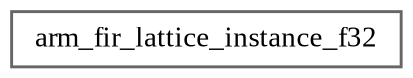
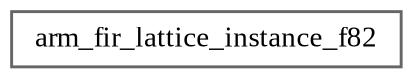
node "arm_fir_lattice_instance_f32": label "arm_fir_lattice_instance_f32" -> "arm_fir_lattice_instance_f82"
